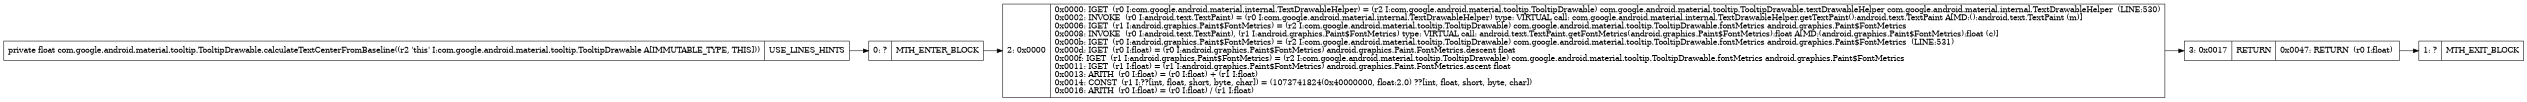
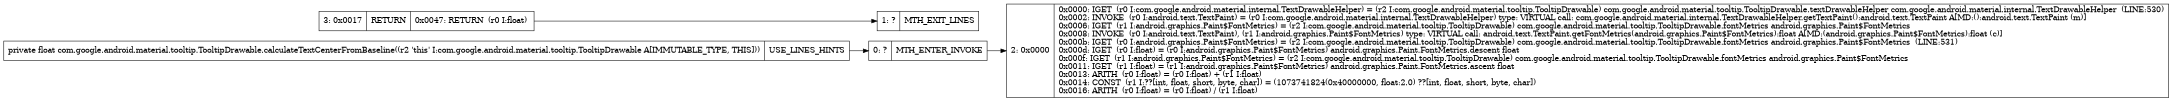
node "0: ?": text "MTH_ENTER_BLOCK" -> "MTH_ENTER_INVOKE"
edge "2: 0x0000" -> "3: 0x0017": removed
node "1: ?": text "MTH_EXIT_BLOCK" -> "MTH_EXIT_LINES"
